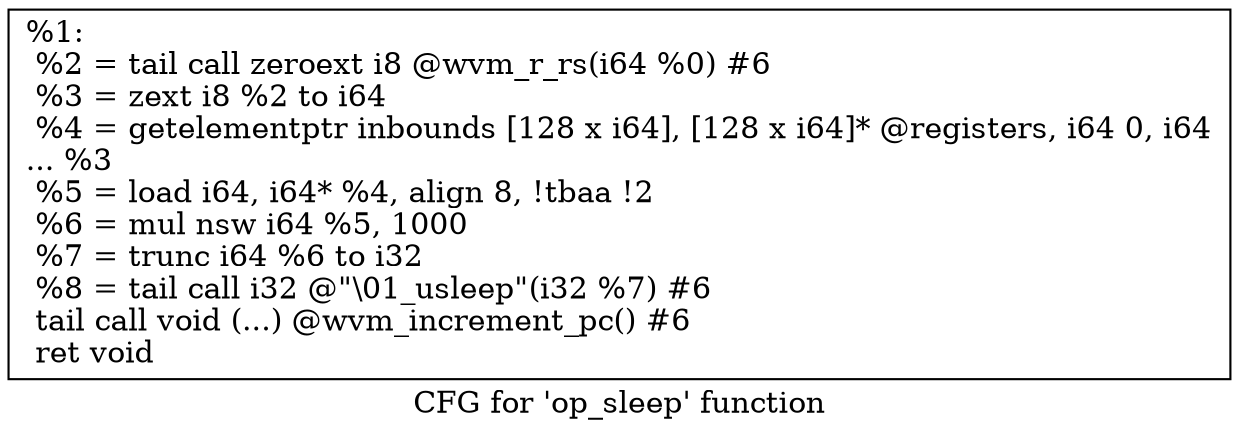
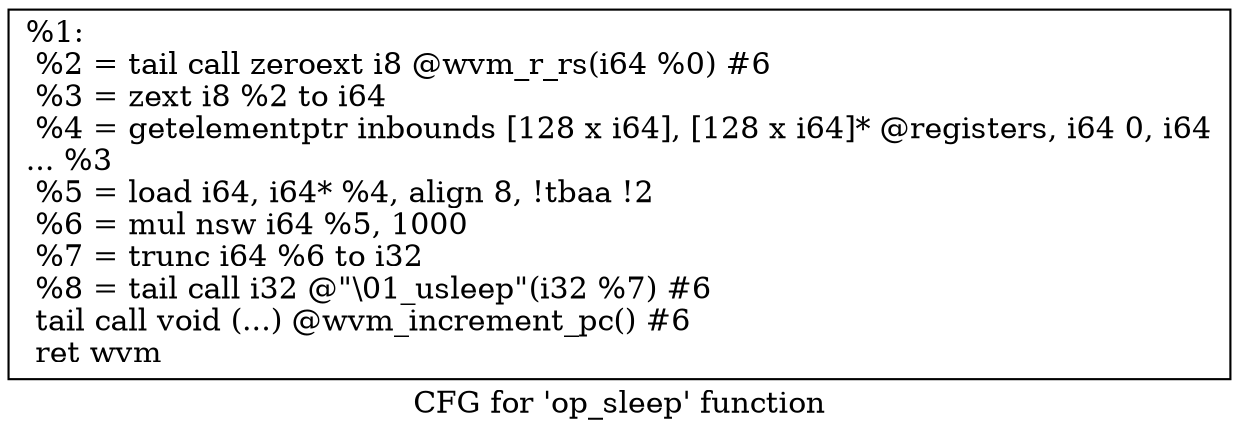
node "%1:": text "ret void" -> "ret wvm"
